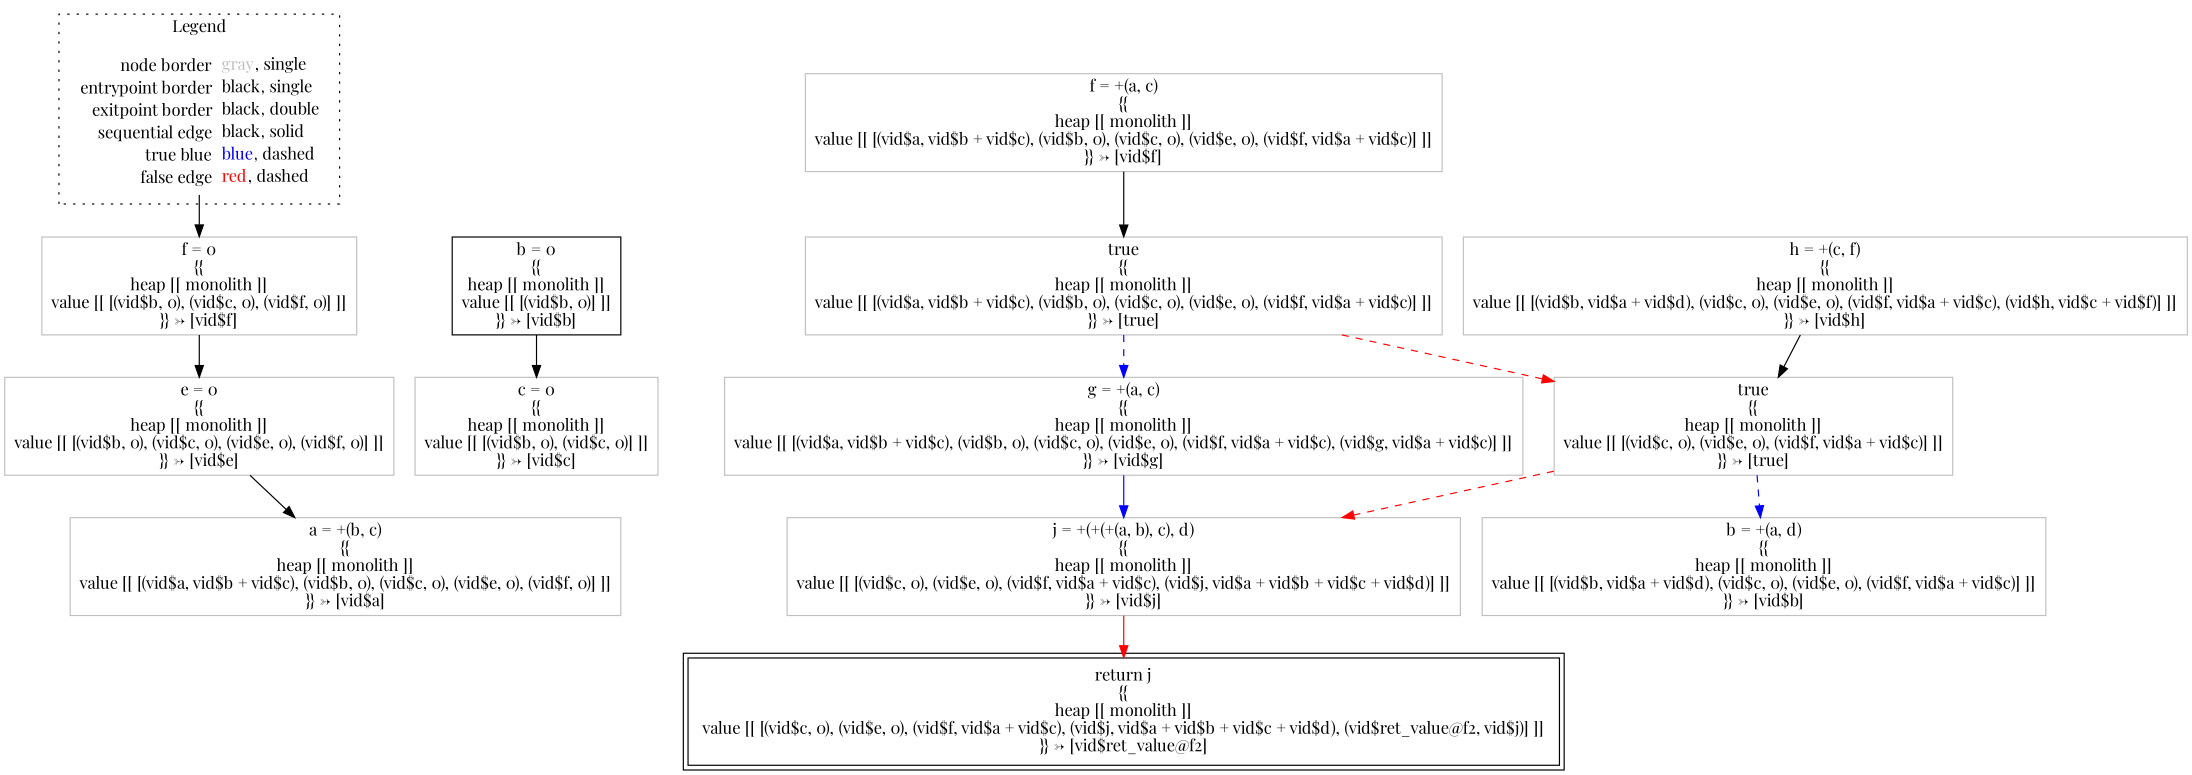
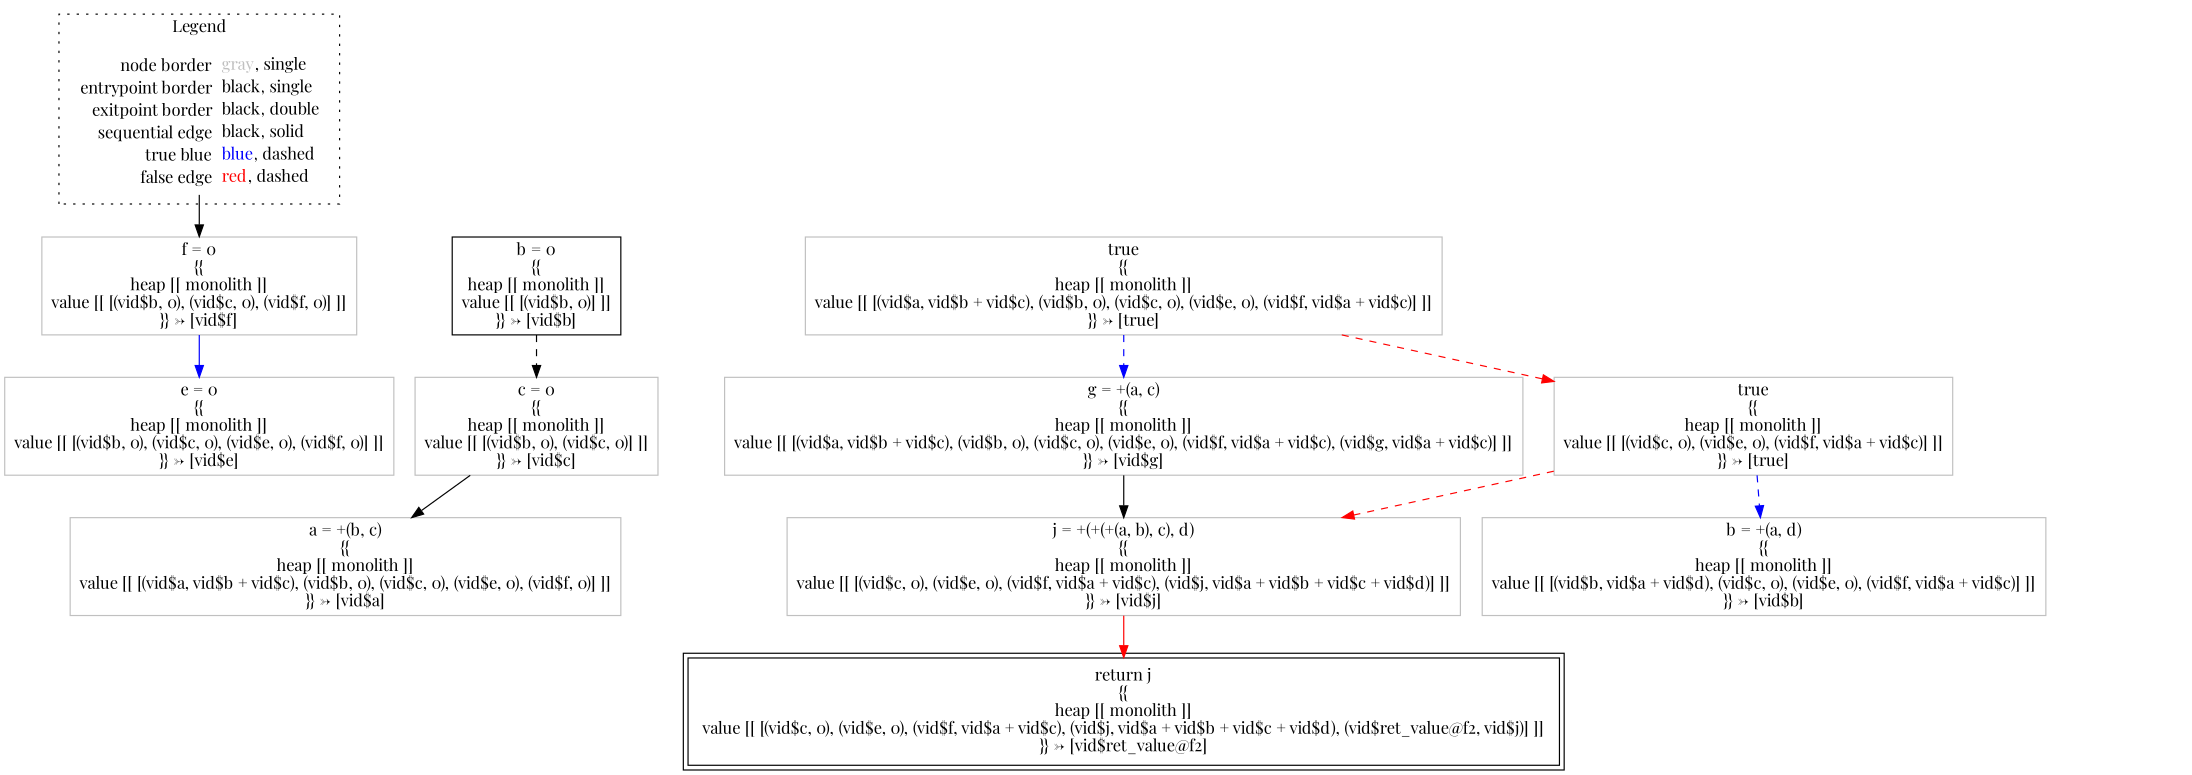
node "f = +(a, c)": removed
node "h = +(c, f)": removed
edge "f = 0" -> "e = 0": color black -> blue
edge "b = 0" -> "c = 0": style solid -> dashed
edge "g = +(a, c)" -> "j = +(+(+(a, b), c), d)": color blue -> black
edge "e = 0" -> "a = +(b, c)": now "c = 0" -> "a = +(b, c)"
